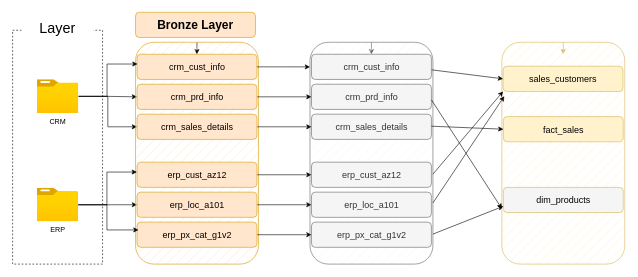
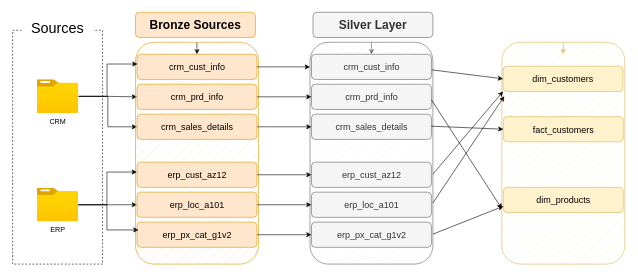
node "Bronze Layer": label "Bronze Layer" -> "Bronze Sources"
node "Silver Layer": added
node "Layer": label "Layer" -> "Sources"
node "sales_customers": label "sales_customers" -> "dim_customers"
node "fact_sales": label "fact_sales" -> "fact_customers"
node "dim_products": fillcolor #f5f5f5 -> #fff2cc
